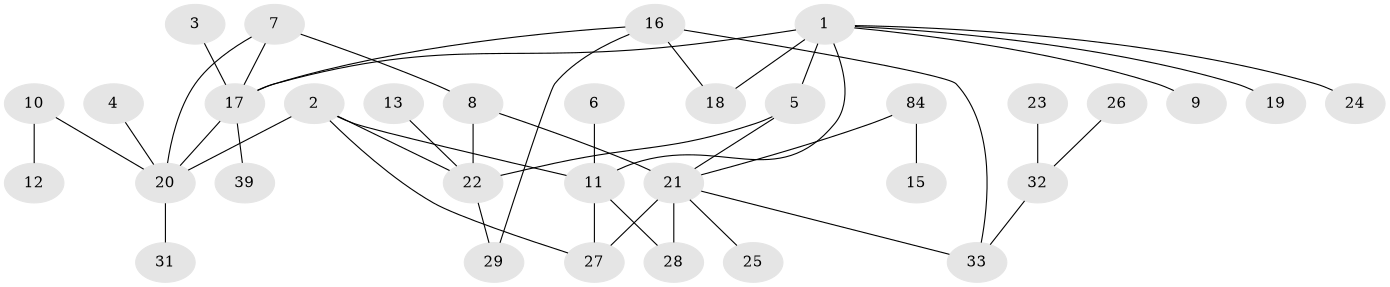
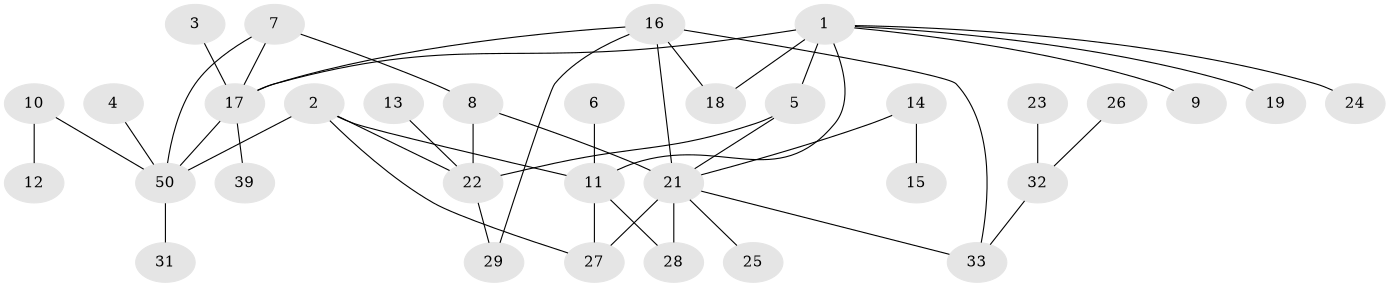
edge "16" -- "21": added
node "84": label "84" -> "14"
node "20": label "20" -> "50"
